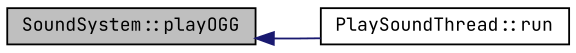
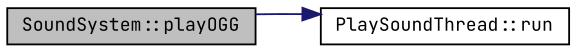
edge "PlaySoundThread::run" -> "SoundSystem::playOGG": reversed
